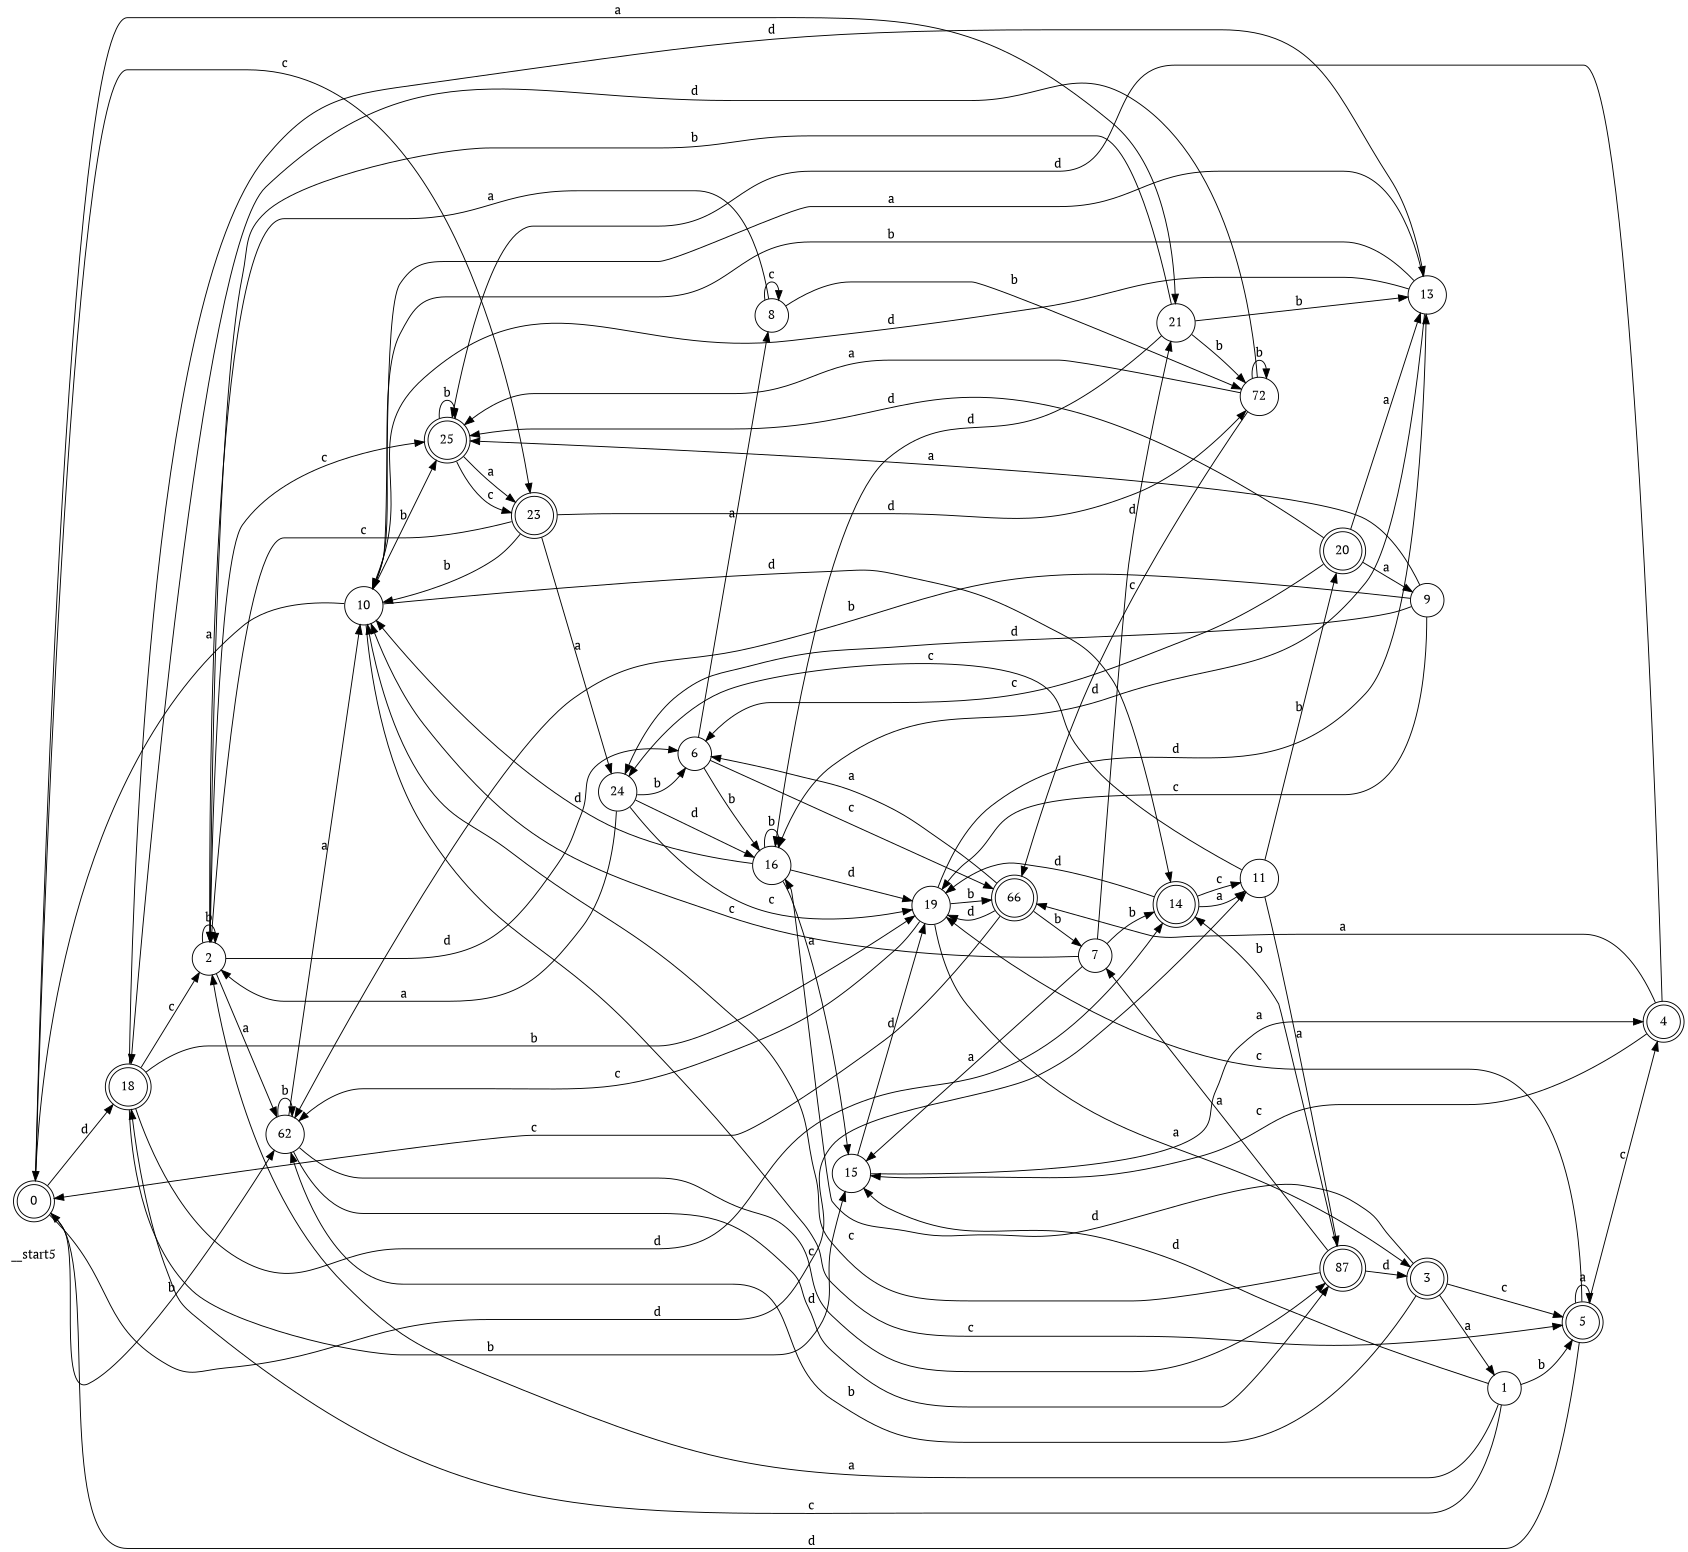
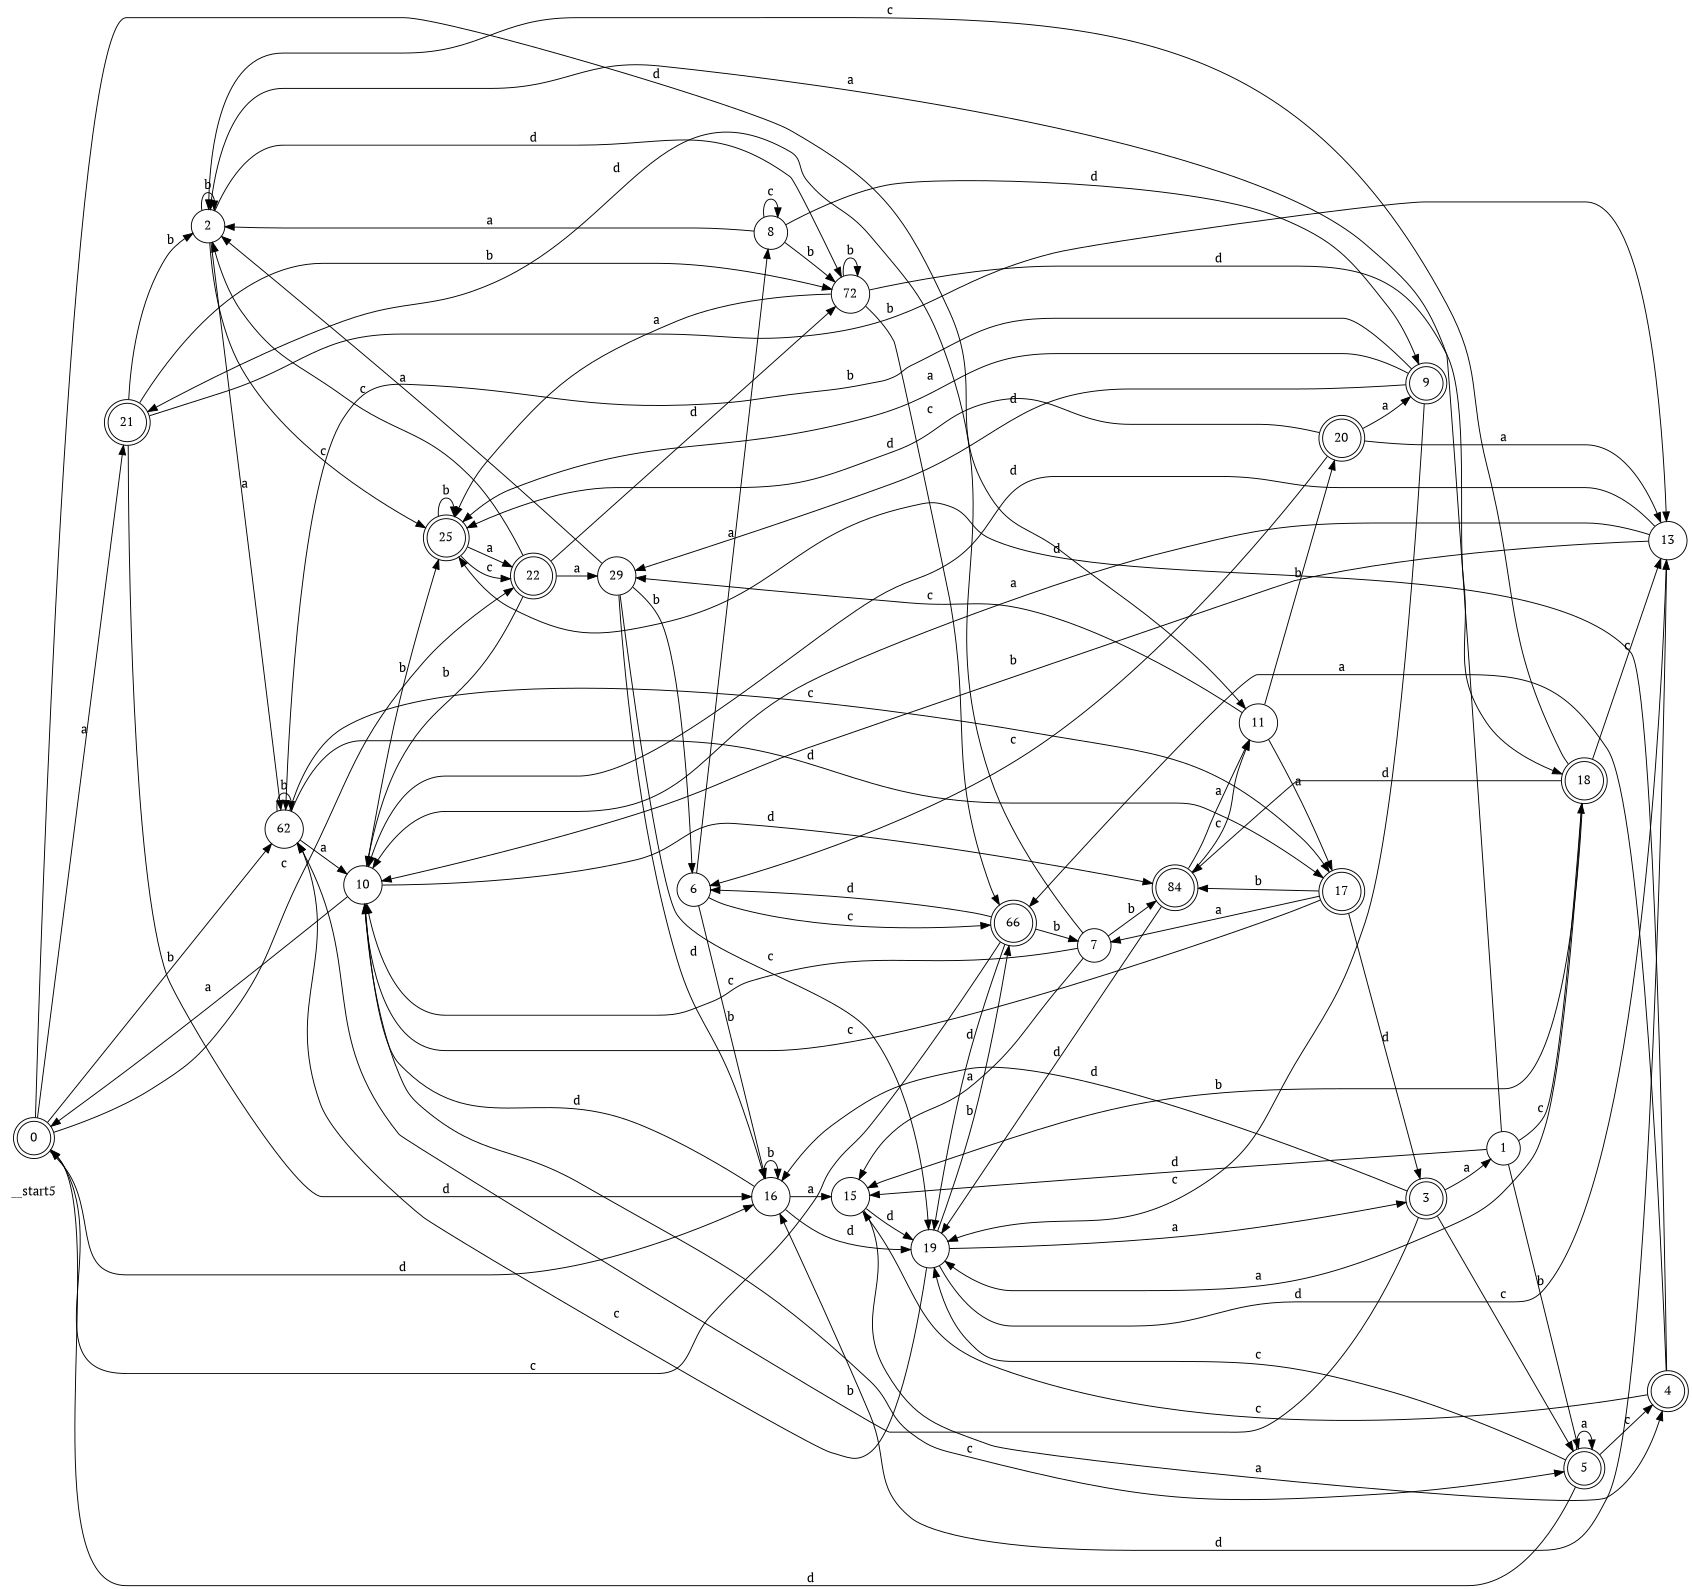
edge "18" -> "13": label "d" -> "c"
edge "8" -> "9": added, label "d"
node "21": shape circle -> doublecircle
node "23": label "23" -> "22"
node "9": shape circle -> doublecircle
edge "66" -> "6": label "a" -> "d"
node "24": label "24" -> "29"
node "14": label "14" -> "84"
edge "2" -> "6": now "2" -> "72"
edge "18" -> "19": label "b" -> "a"
edge "0" -> "18": now "0" -> "16"
node "87": label "87" -> "17"
